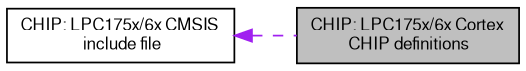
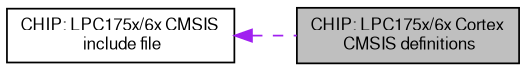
node "CHIP: LPC175x/6x Cortex CHIP definitions": label "CHIP: LPC175x/6x Cortex CHIP definitions" -> "CHIP: LPC175x/6x Cortex CMSIS definitions"
